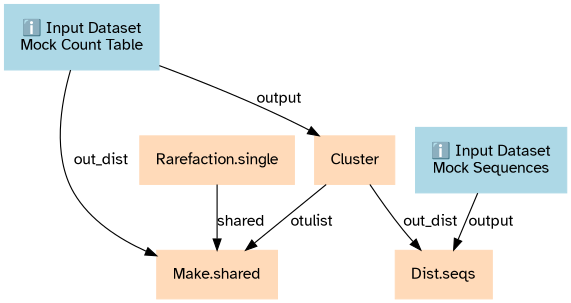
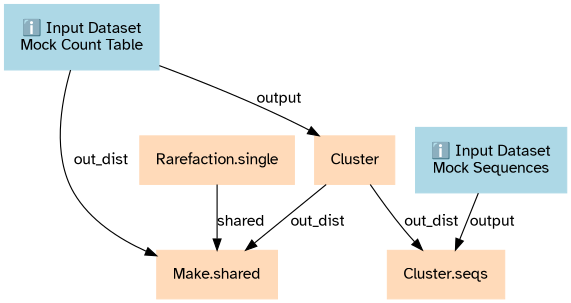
edge "Cluster" -> "Make.shared": label "otulist" -> "out_dist"
node "Dist.seqs": label "Dist.seqs" -> "Cluster.seqs"
